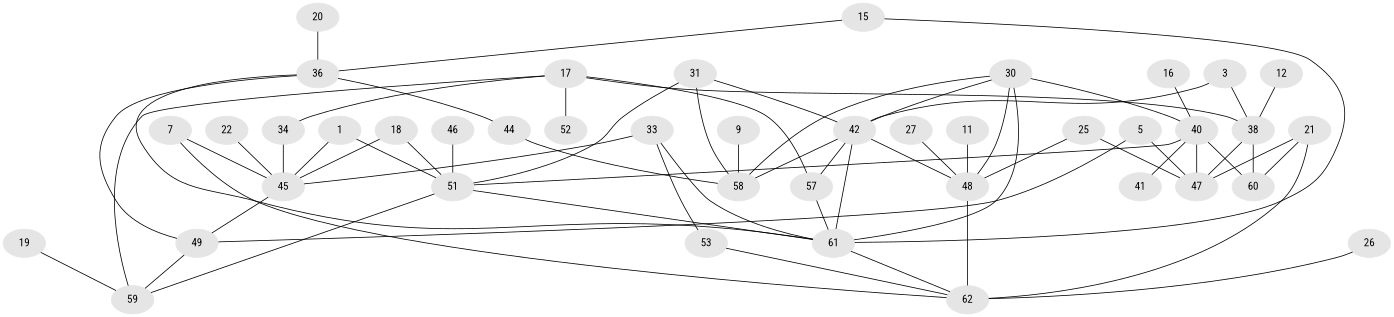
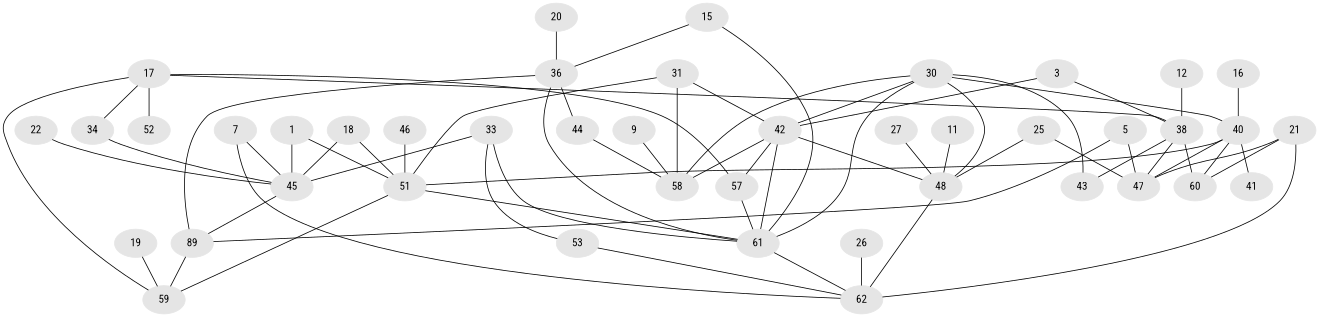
node "43": added
node "49": label "49" -> "89"
